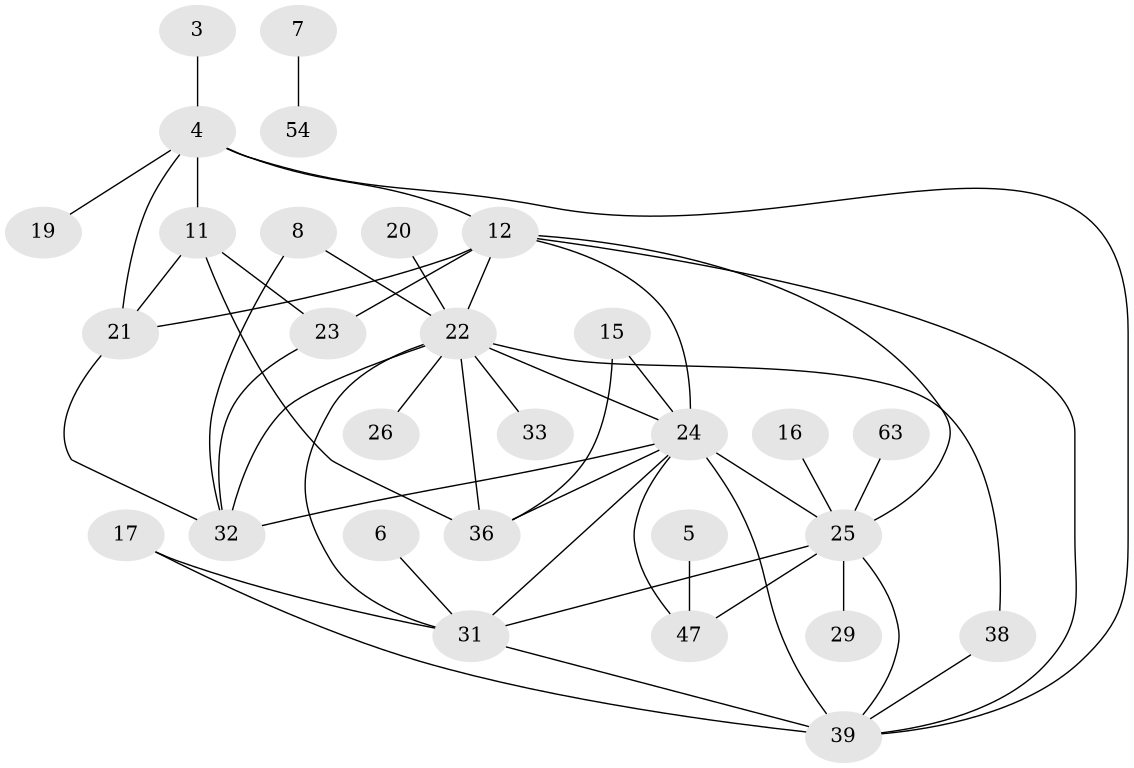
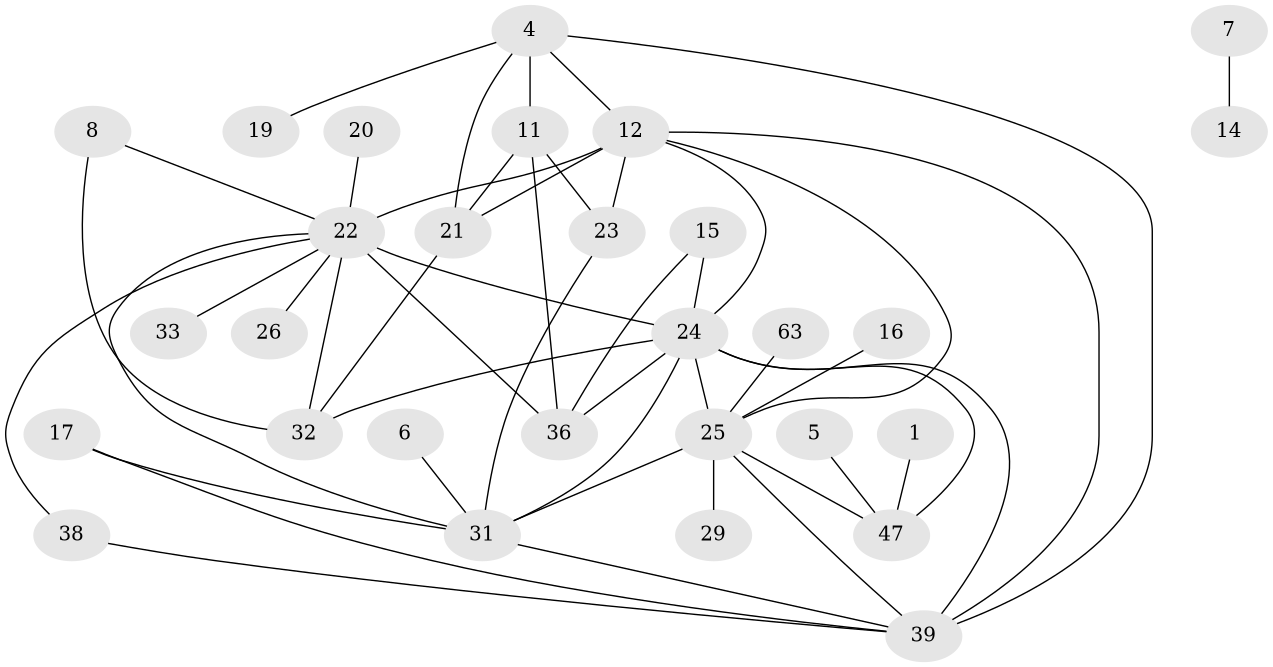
node "3": removed
node "54": label "54" -> "14"
edge "23" -- "32": now "23" -- "31"
node "1": added
